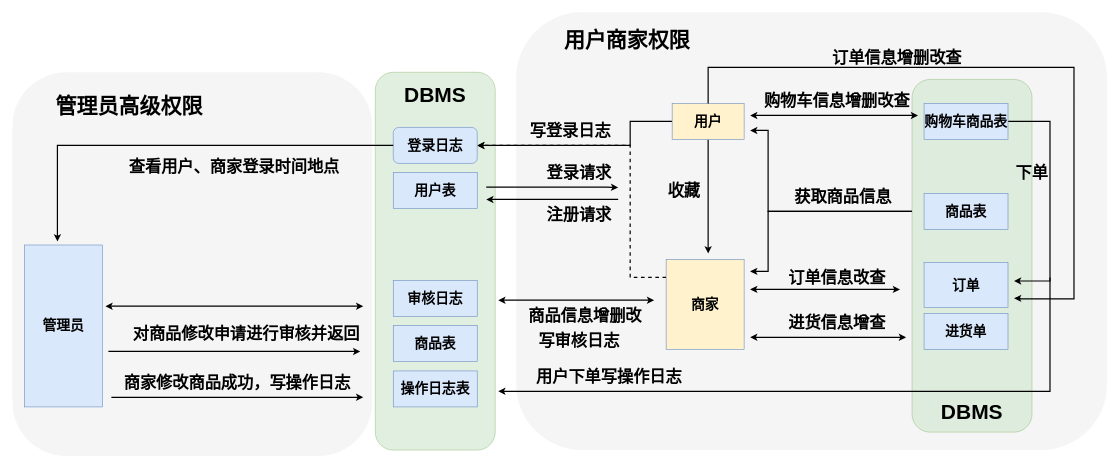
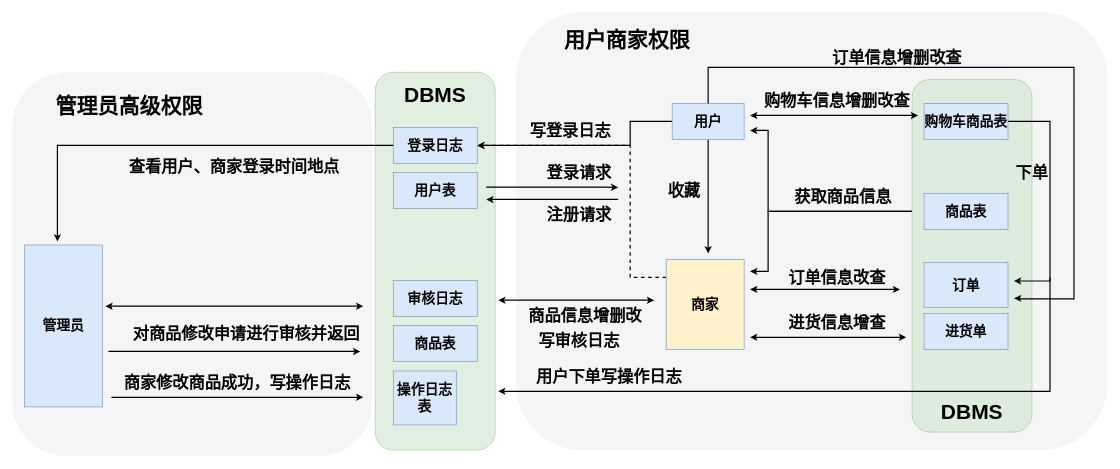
node "用户": fillcolor #fff2cc -> #dae8fc
node "登录日志": shape rounded rectangle -> rectangle
node "操作日志表": size 84x36 -> 63x54
